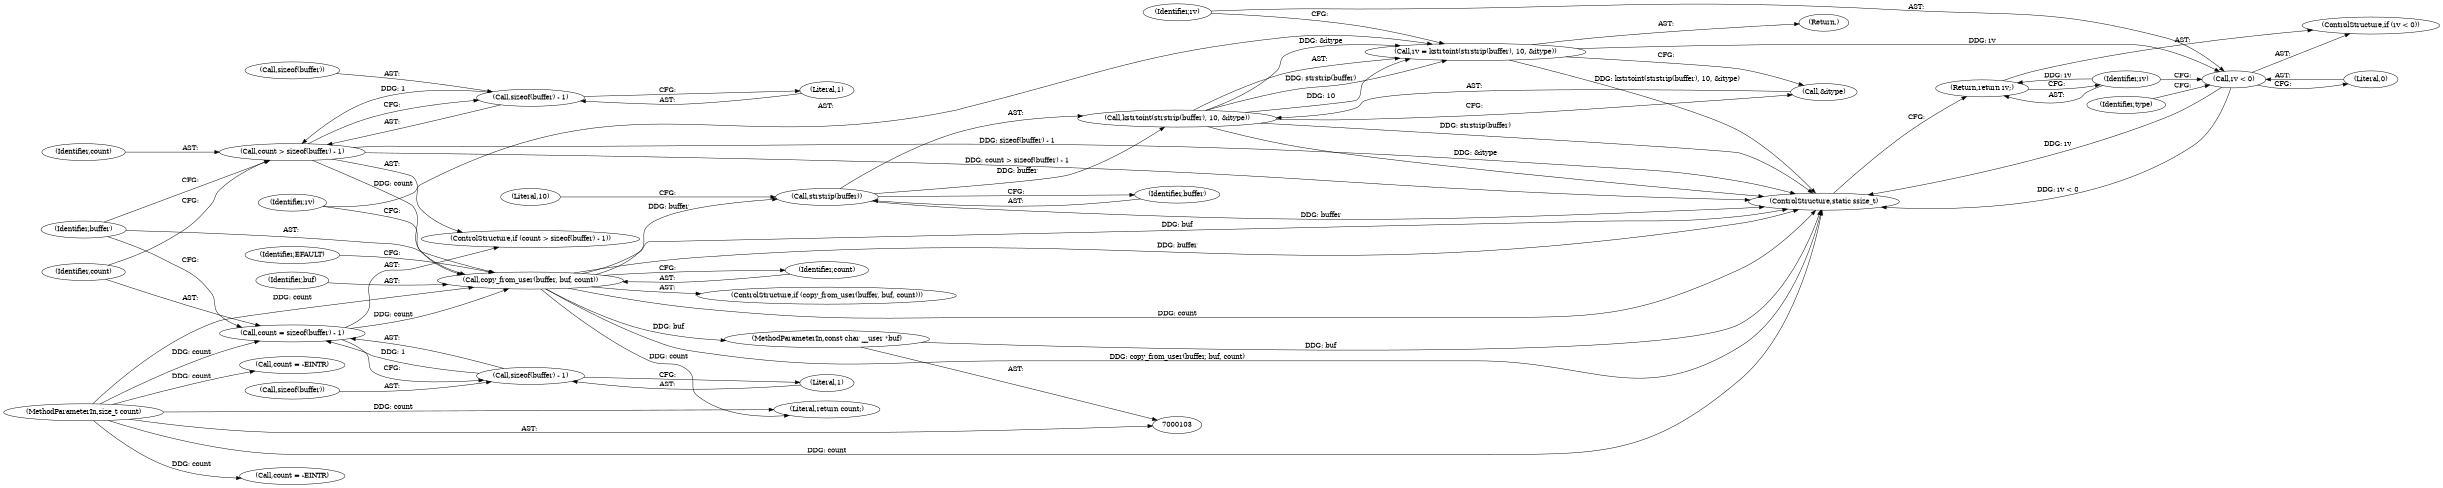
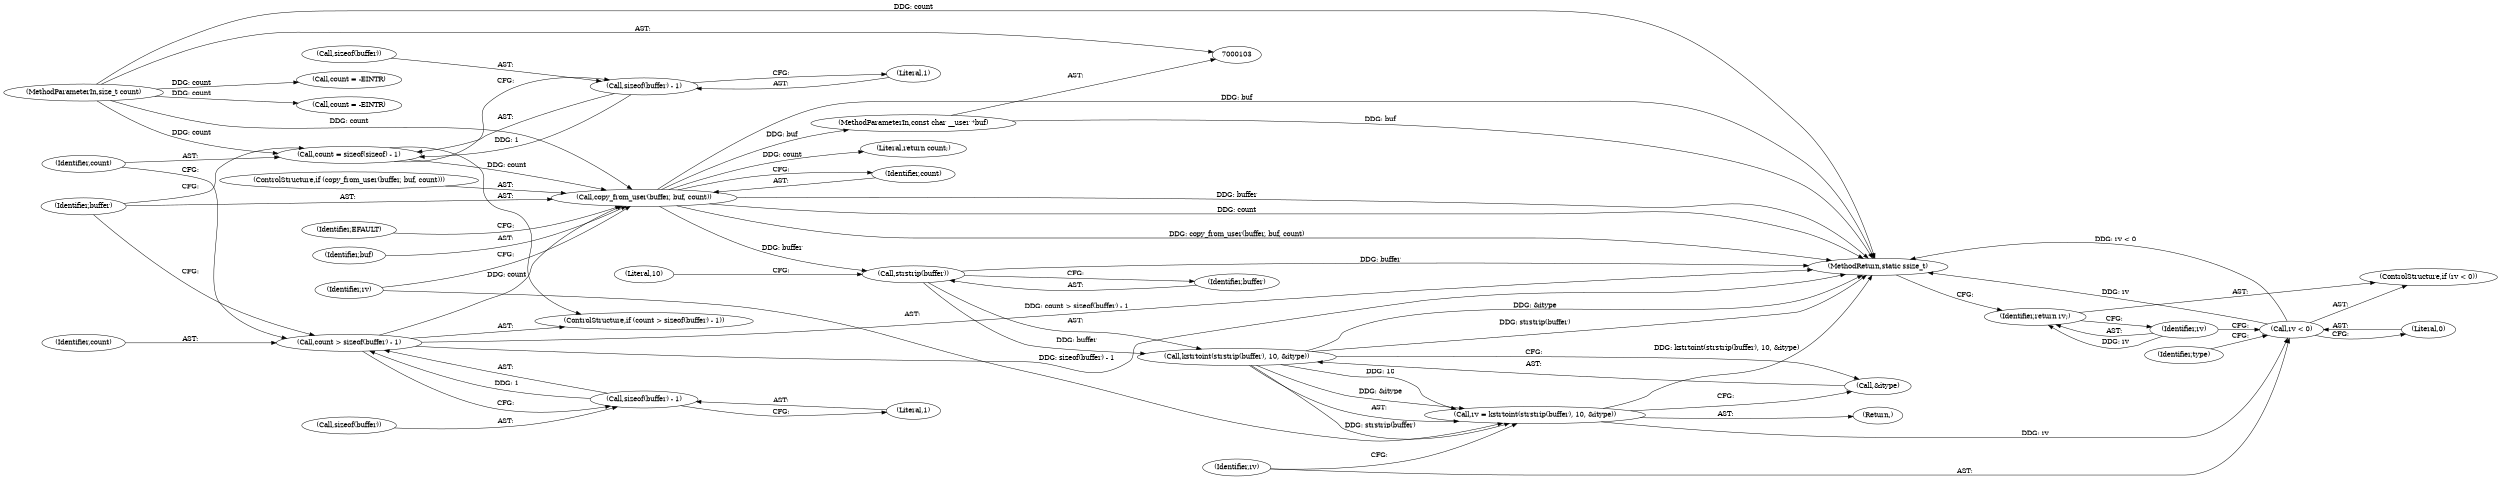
node "(Return,return rv;)": label "(Return,return rv;)" -> "(Identifier,return rv;)"
node "(ControlStructure,static ssize_t)": label "(ControlStructure,static ssize_t)" -> "(MethodReturn,static ssize_t)"
edge "(Call,copy_from_user(buffer, buf, count))" -> "(ControlStructure,if (copy_from_user(buffer, buf, count)))": reversed
node "(Call,count = sizeof(buffer) - 1)": label "(Call,count = sizeof(buffer) - 1)" -> "(Call,count = sizeof(sizeof) - 1)"
edge "(MethodParameterIn,size_t count)" -> "(Literal,return count;)": removed, label "DDG: count"
